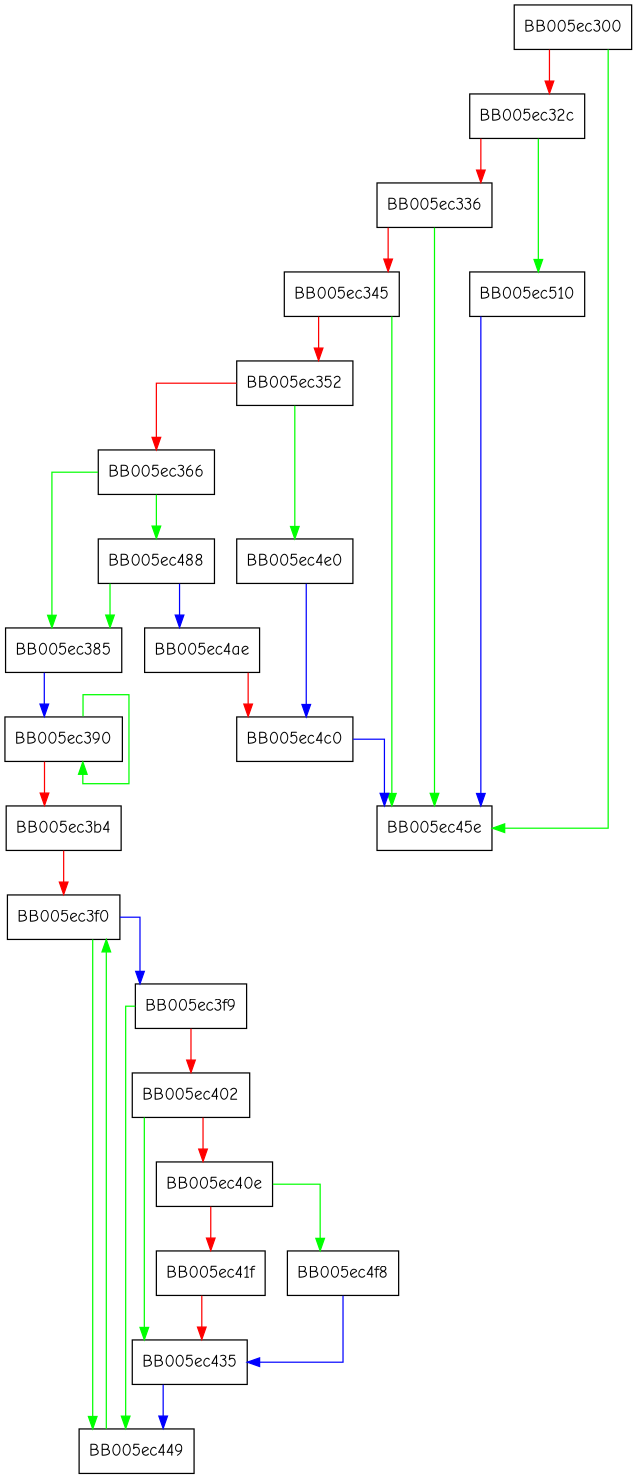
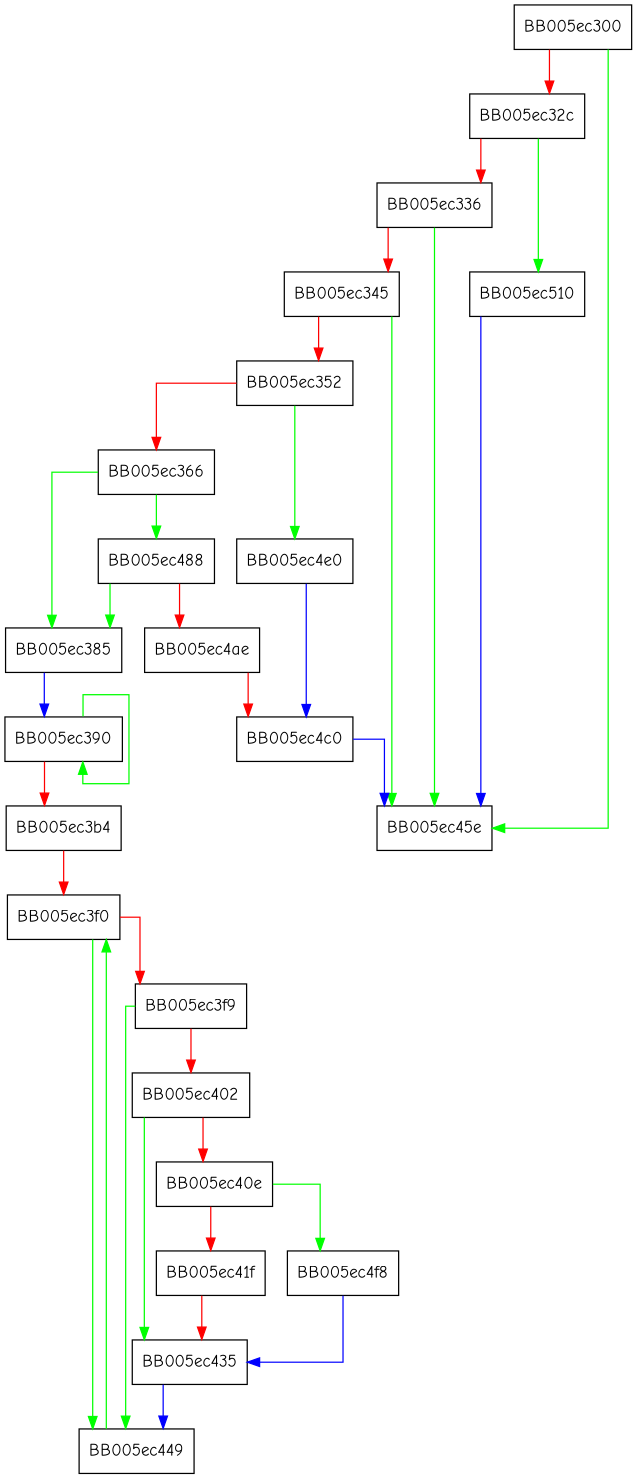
edge "BB005ec488" -> "BB005ec4ae": color blue -> red
edge "BB005ec3f0" -> "BB005ec3f9": color blue -> red
